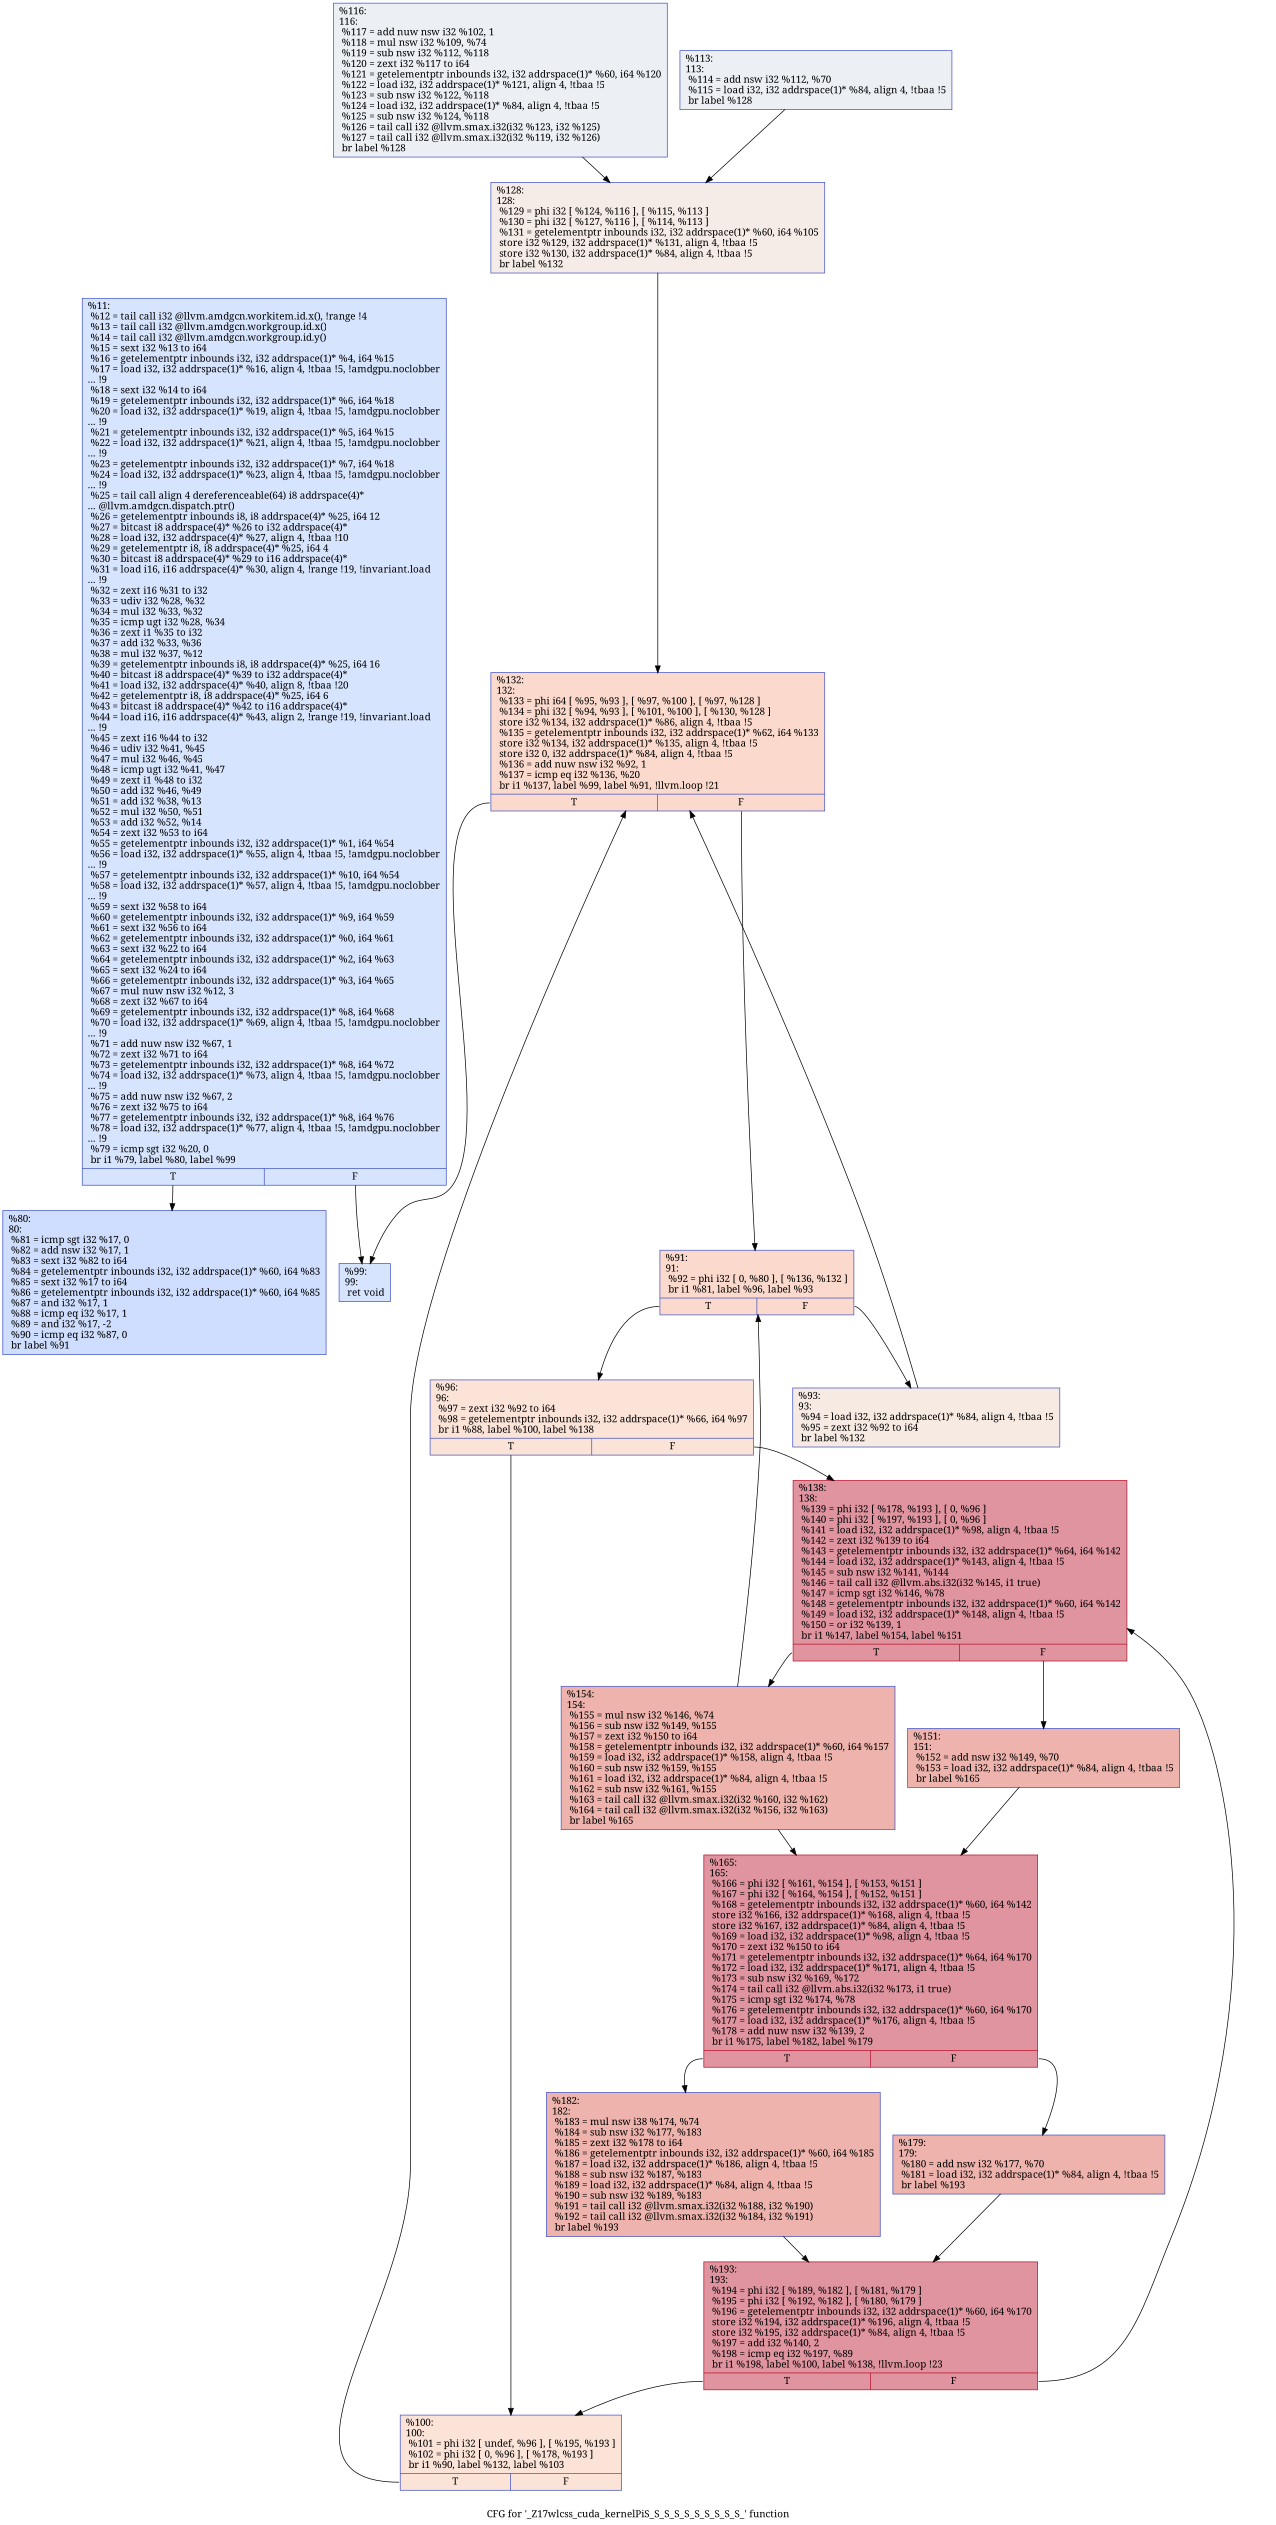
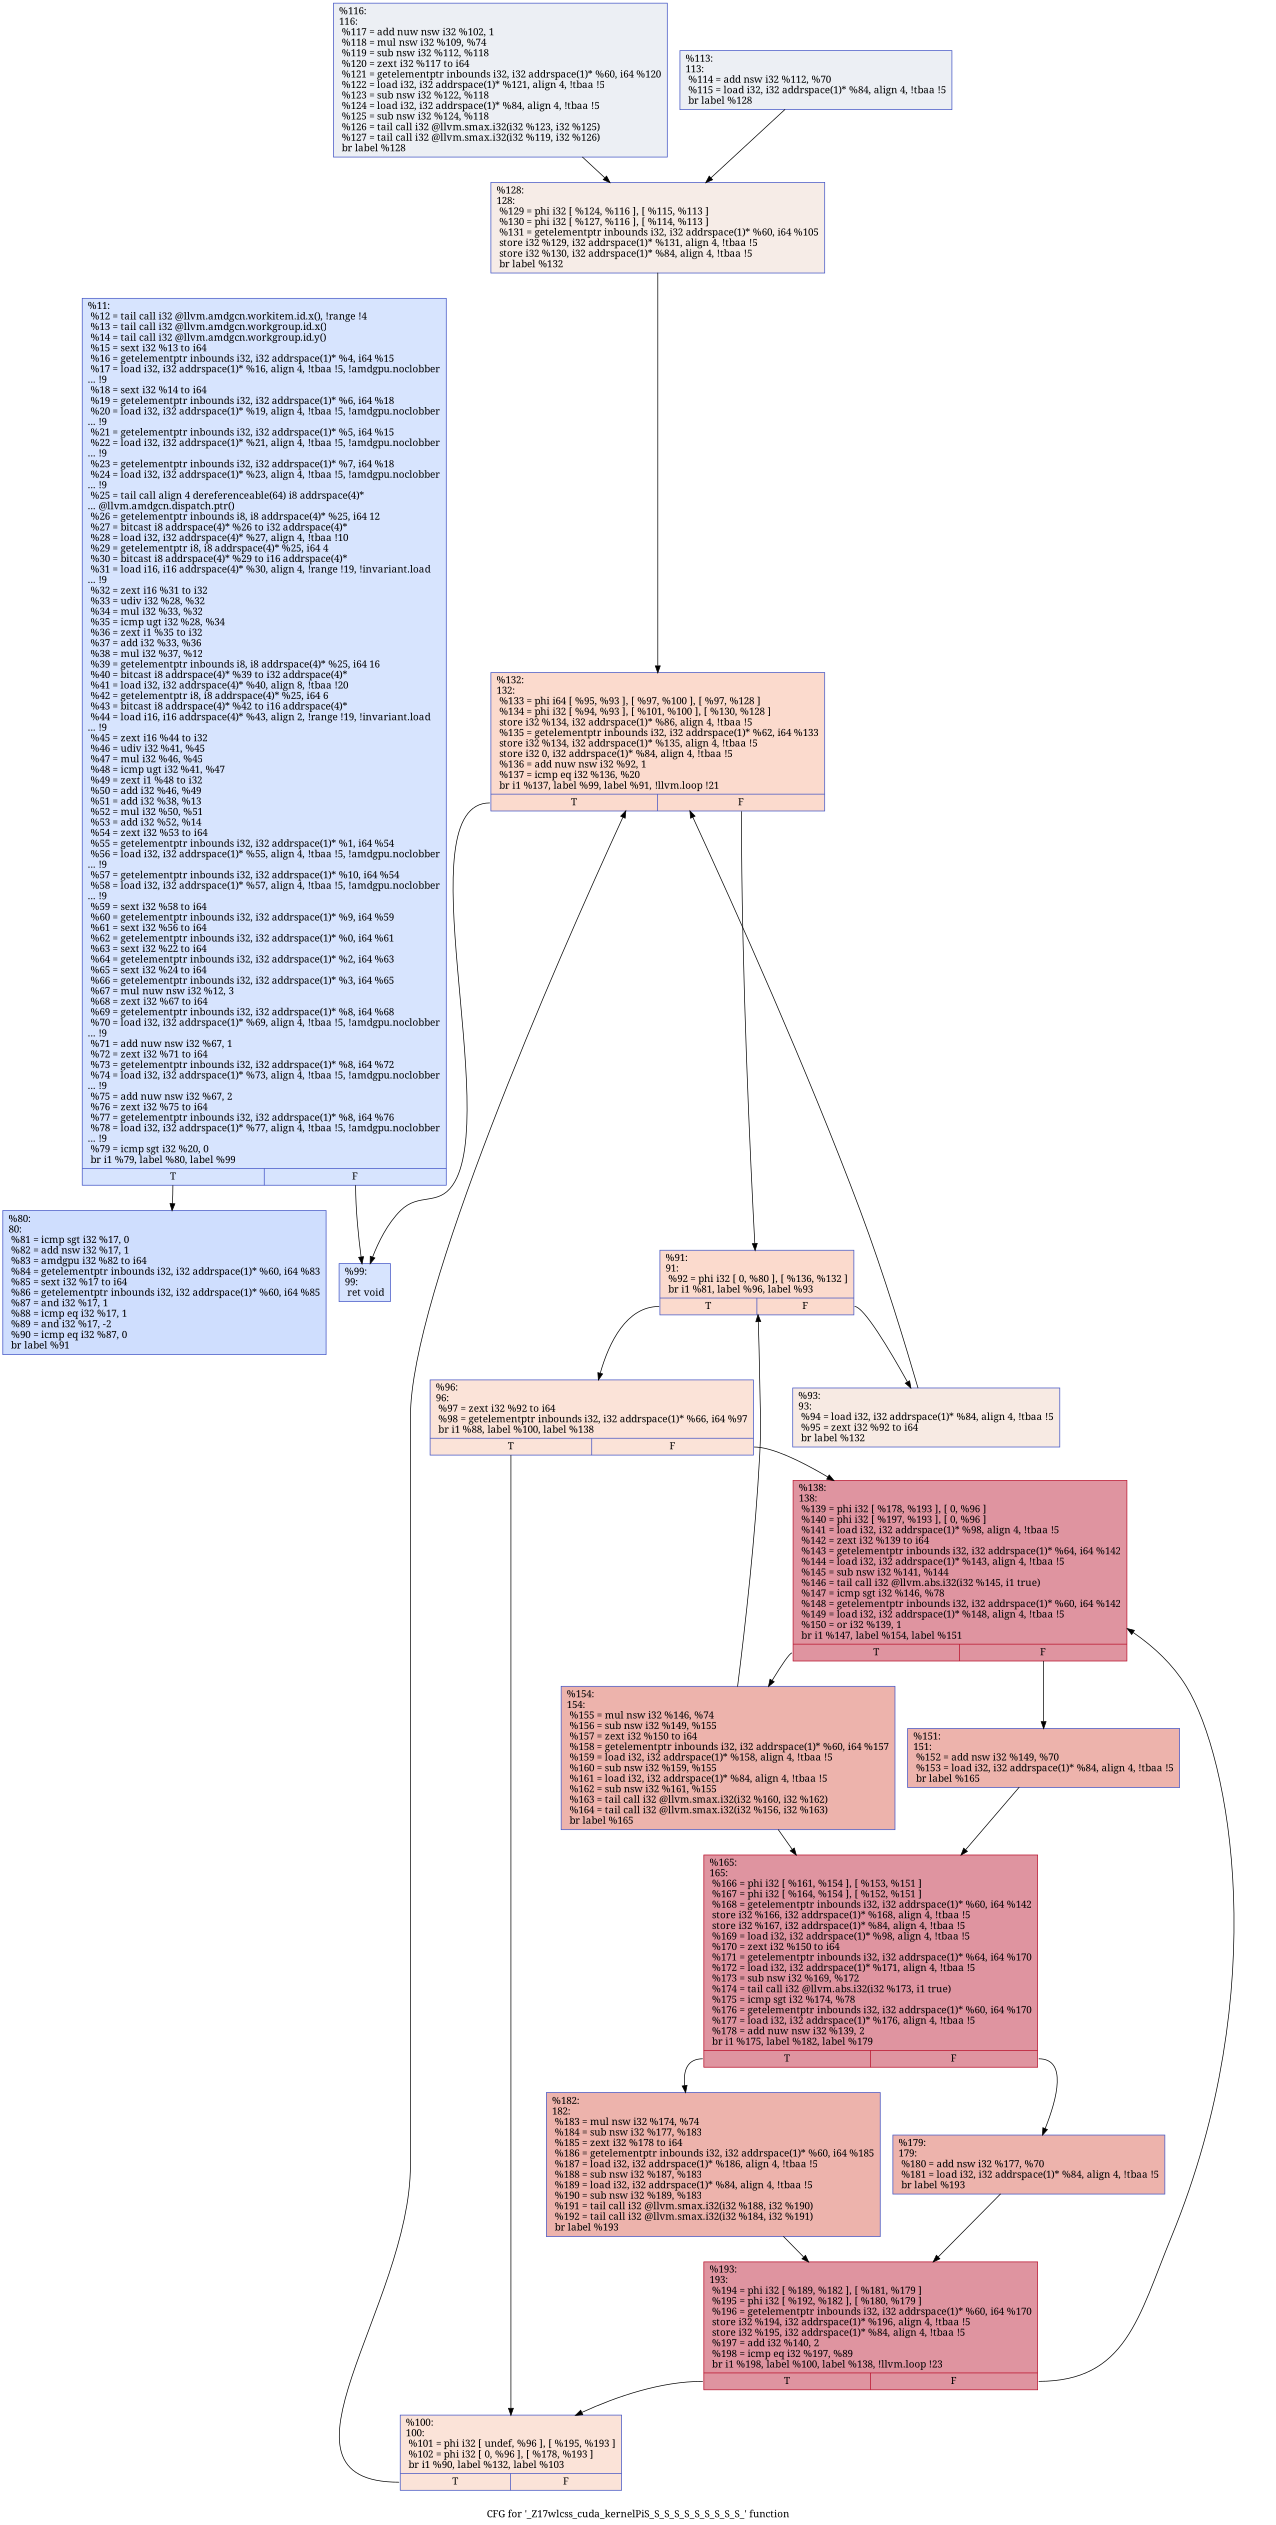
node "%80:": text "%83 = sext i32 %82 to i64" -> "%83 = amdgpu i32 %82 to i64"
node "%182:": text "%183 = mul nsw i38 %174, %74" -> "%183 = mul nsw i32 %174, %74"
